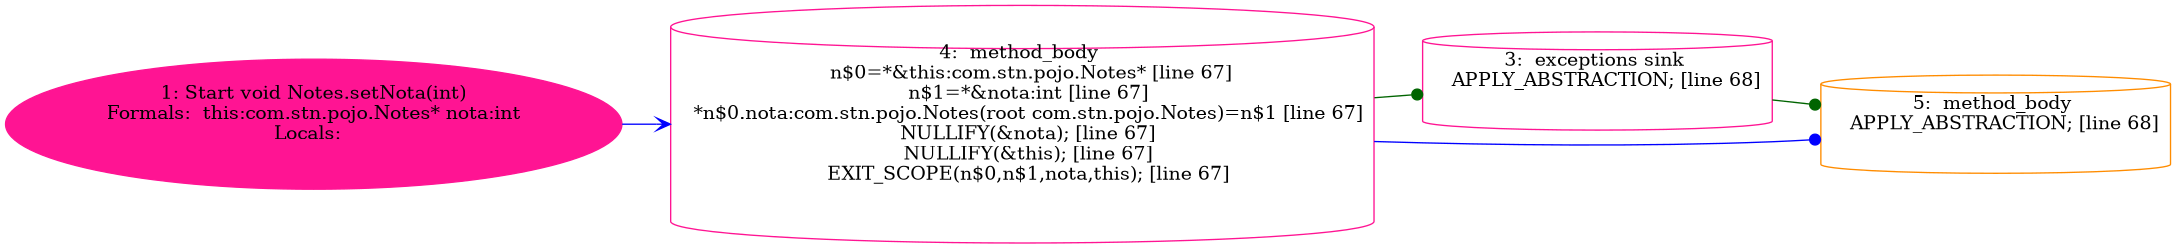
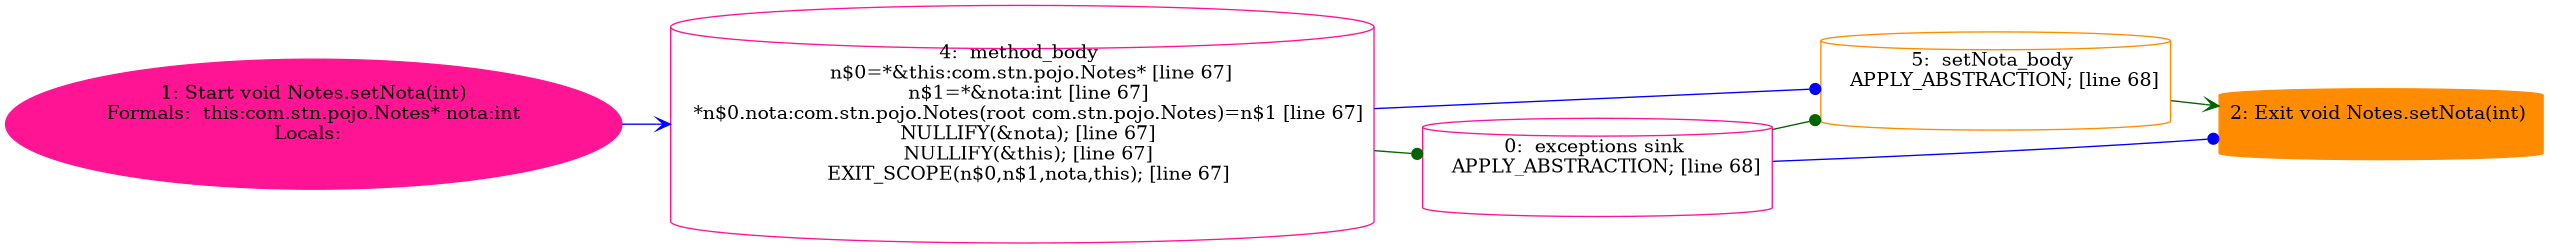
node "3:  exceptions sink APPLY_ABSTRACTION; [line 68]": label "3:  exceptions sink APPLY_ABSTRACTION; [line 68]" -> "0:  exceptions sink APPLY_ABSTRACTION; [line 68]"
node "5:  method_body APPLY_ABSTRACTION; [line 68]": label "5:  method_body APPLY_ABSTRACTION; [line 68]" -> "5:  setNota_body APPLY_ABSTRACTION; [line 68]"
node "2: Exit void Notes.setNota(int)": added
